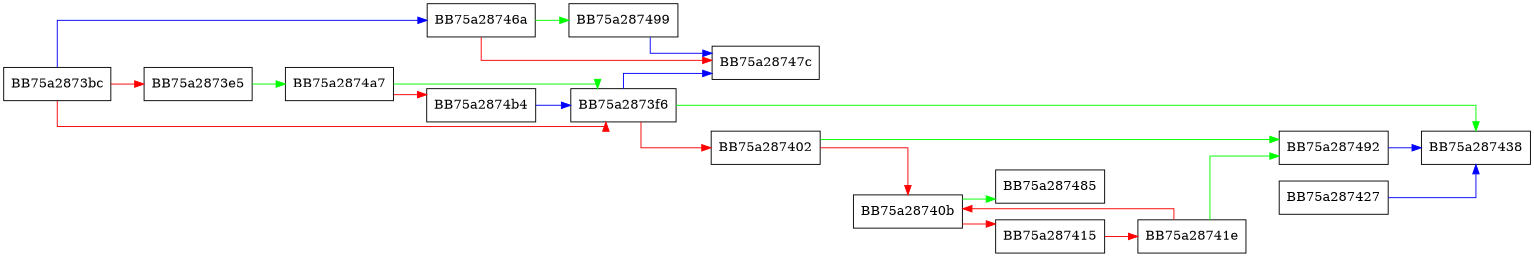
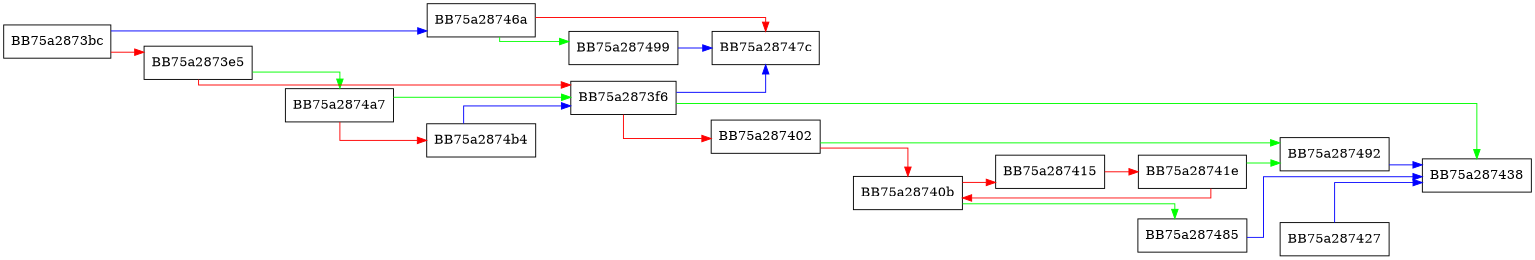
edge "BB75a2873bc" -> "BB75a2873f6": now "BB75a2873e5" -> "BB75a2873f6"
edge "BB75a287485" -> "BB75a287438": added
